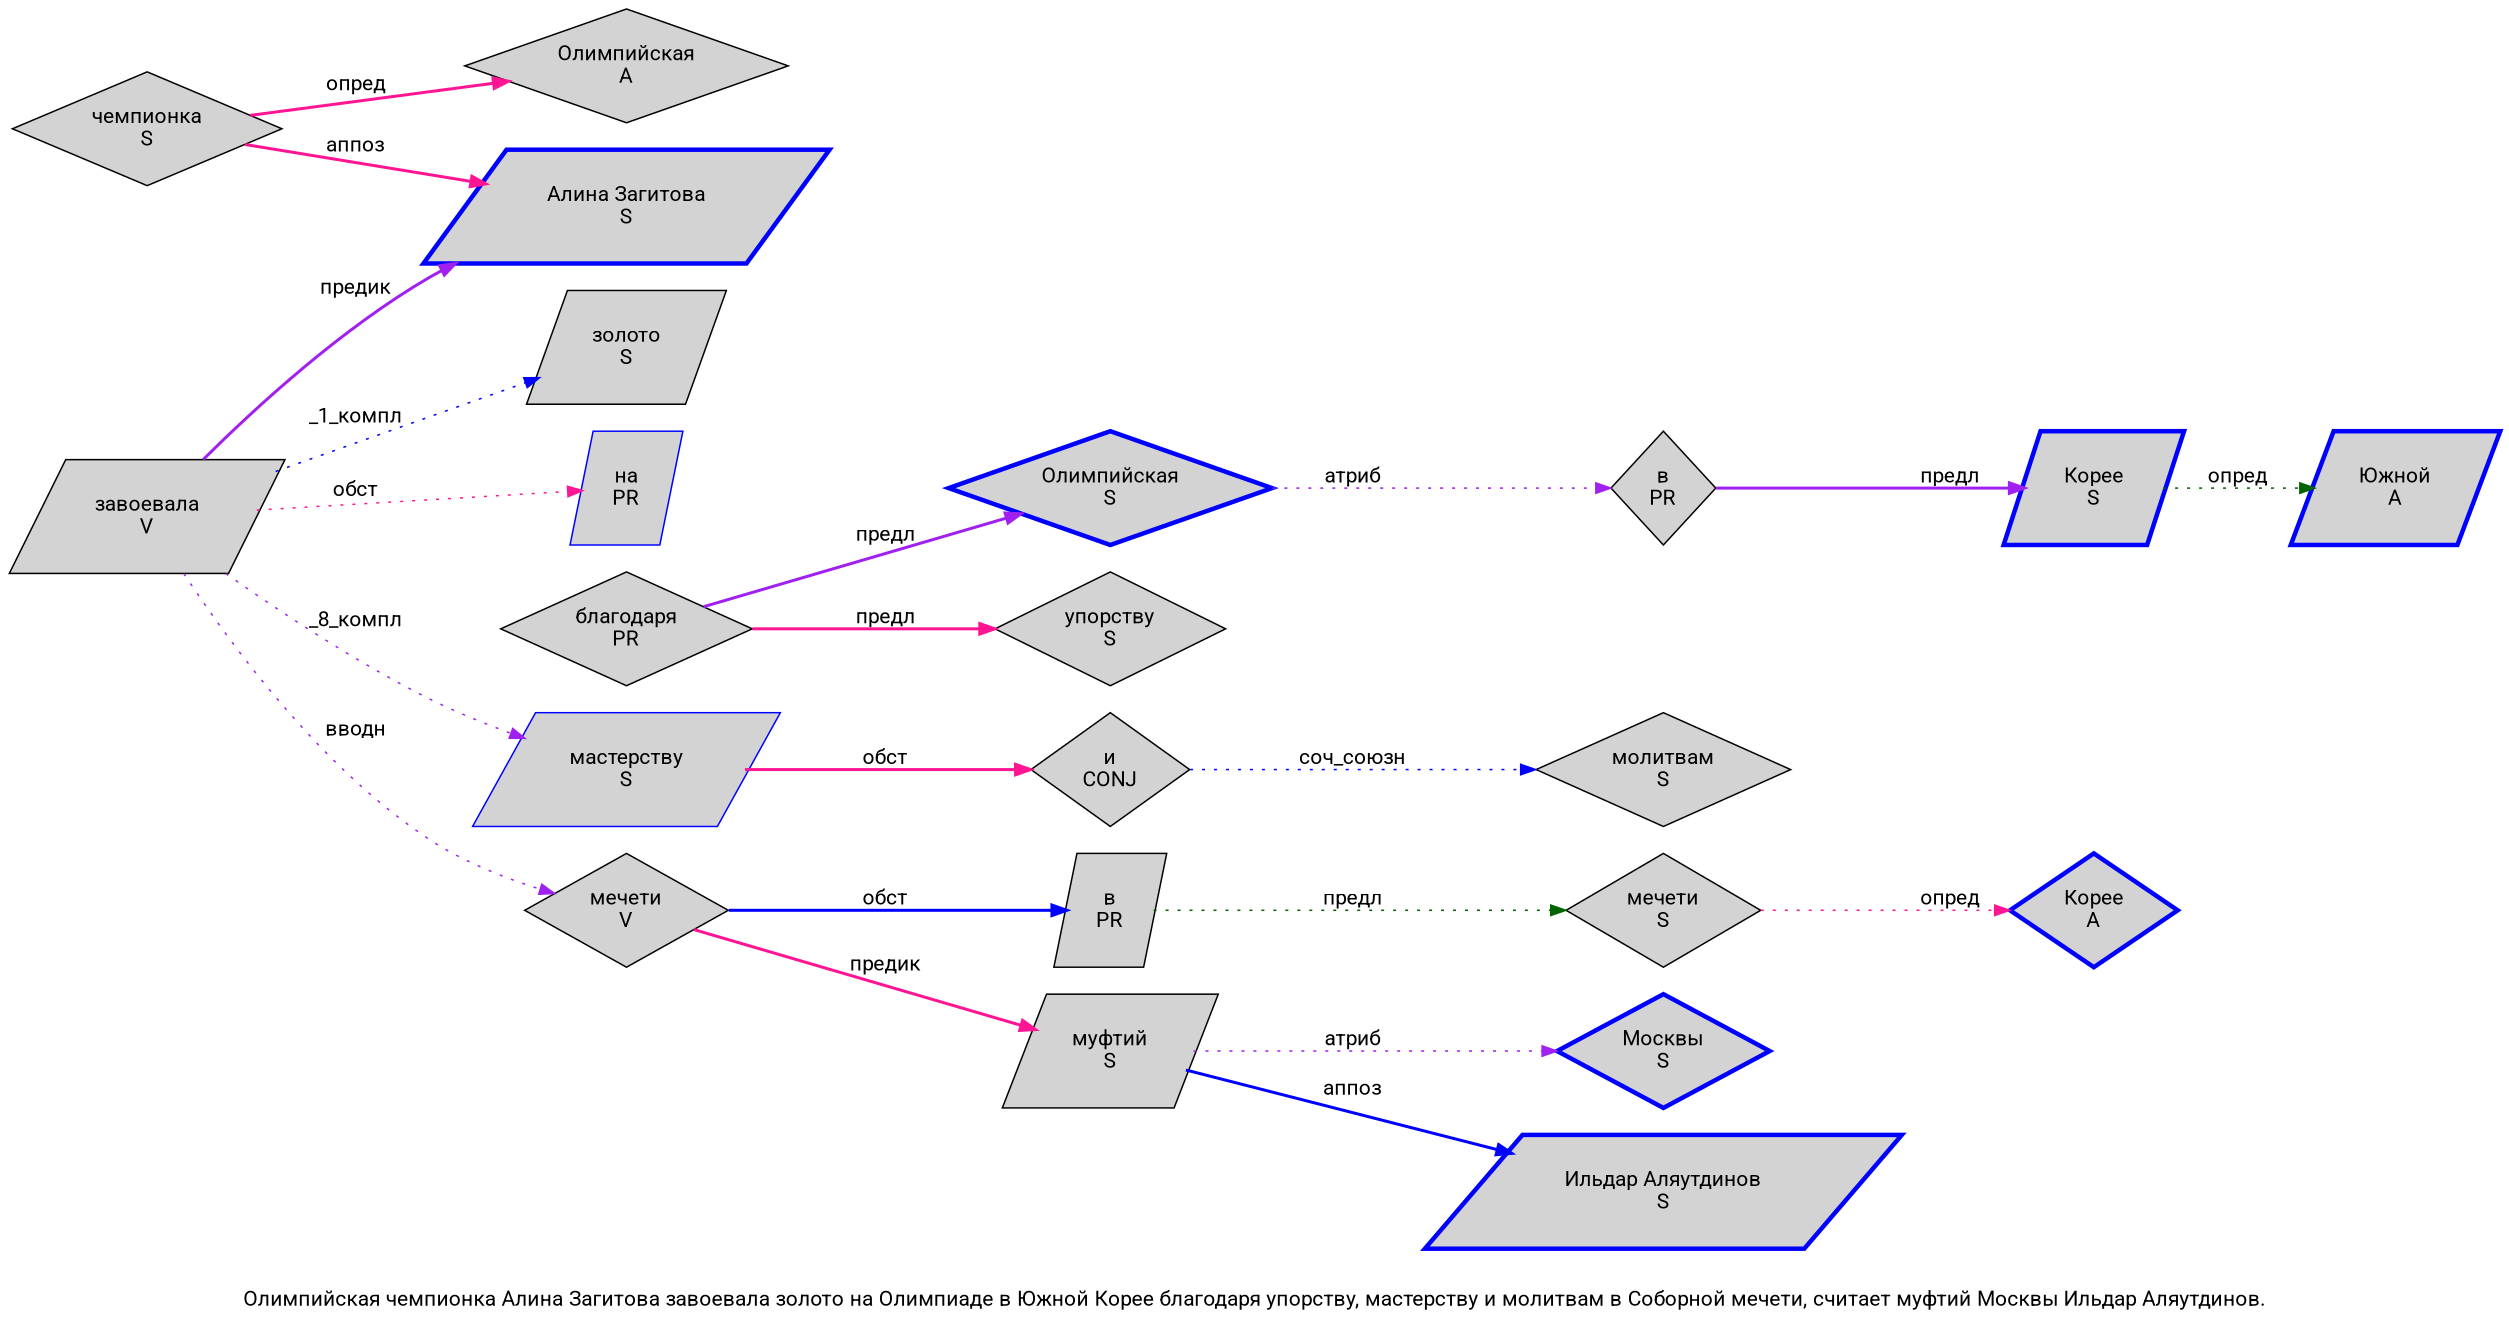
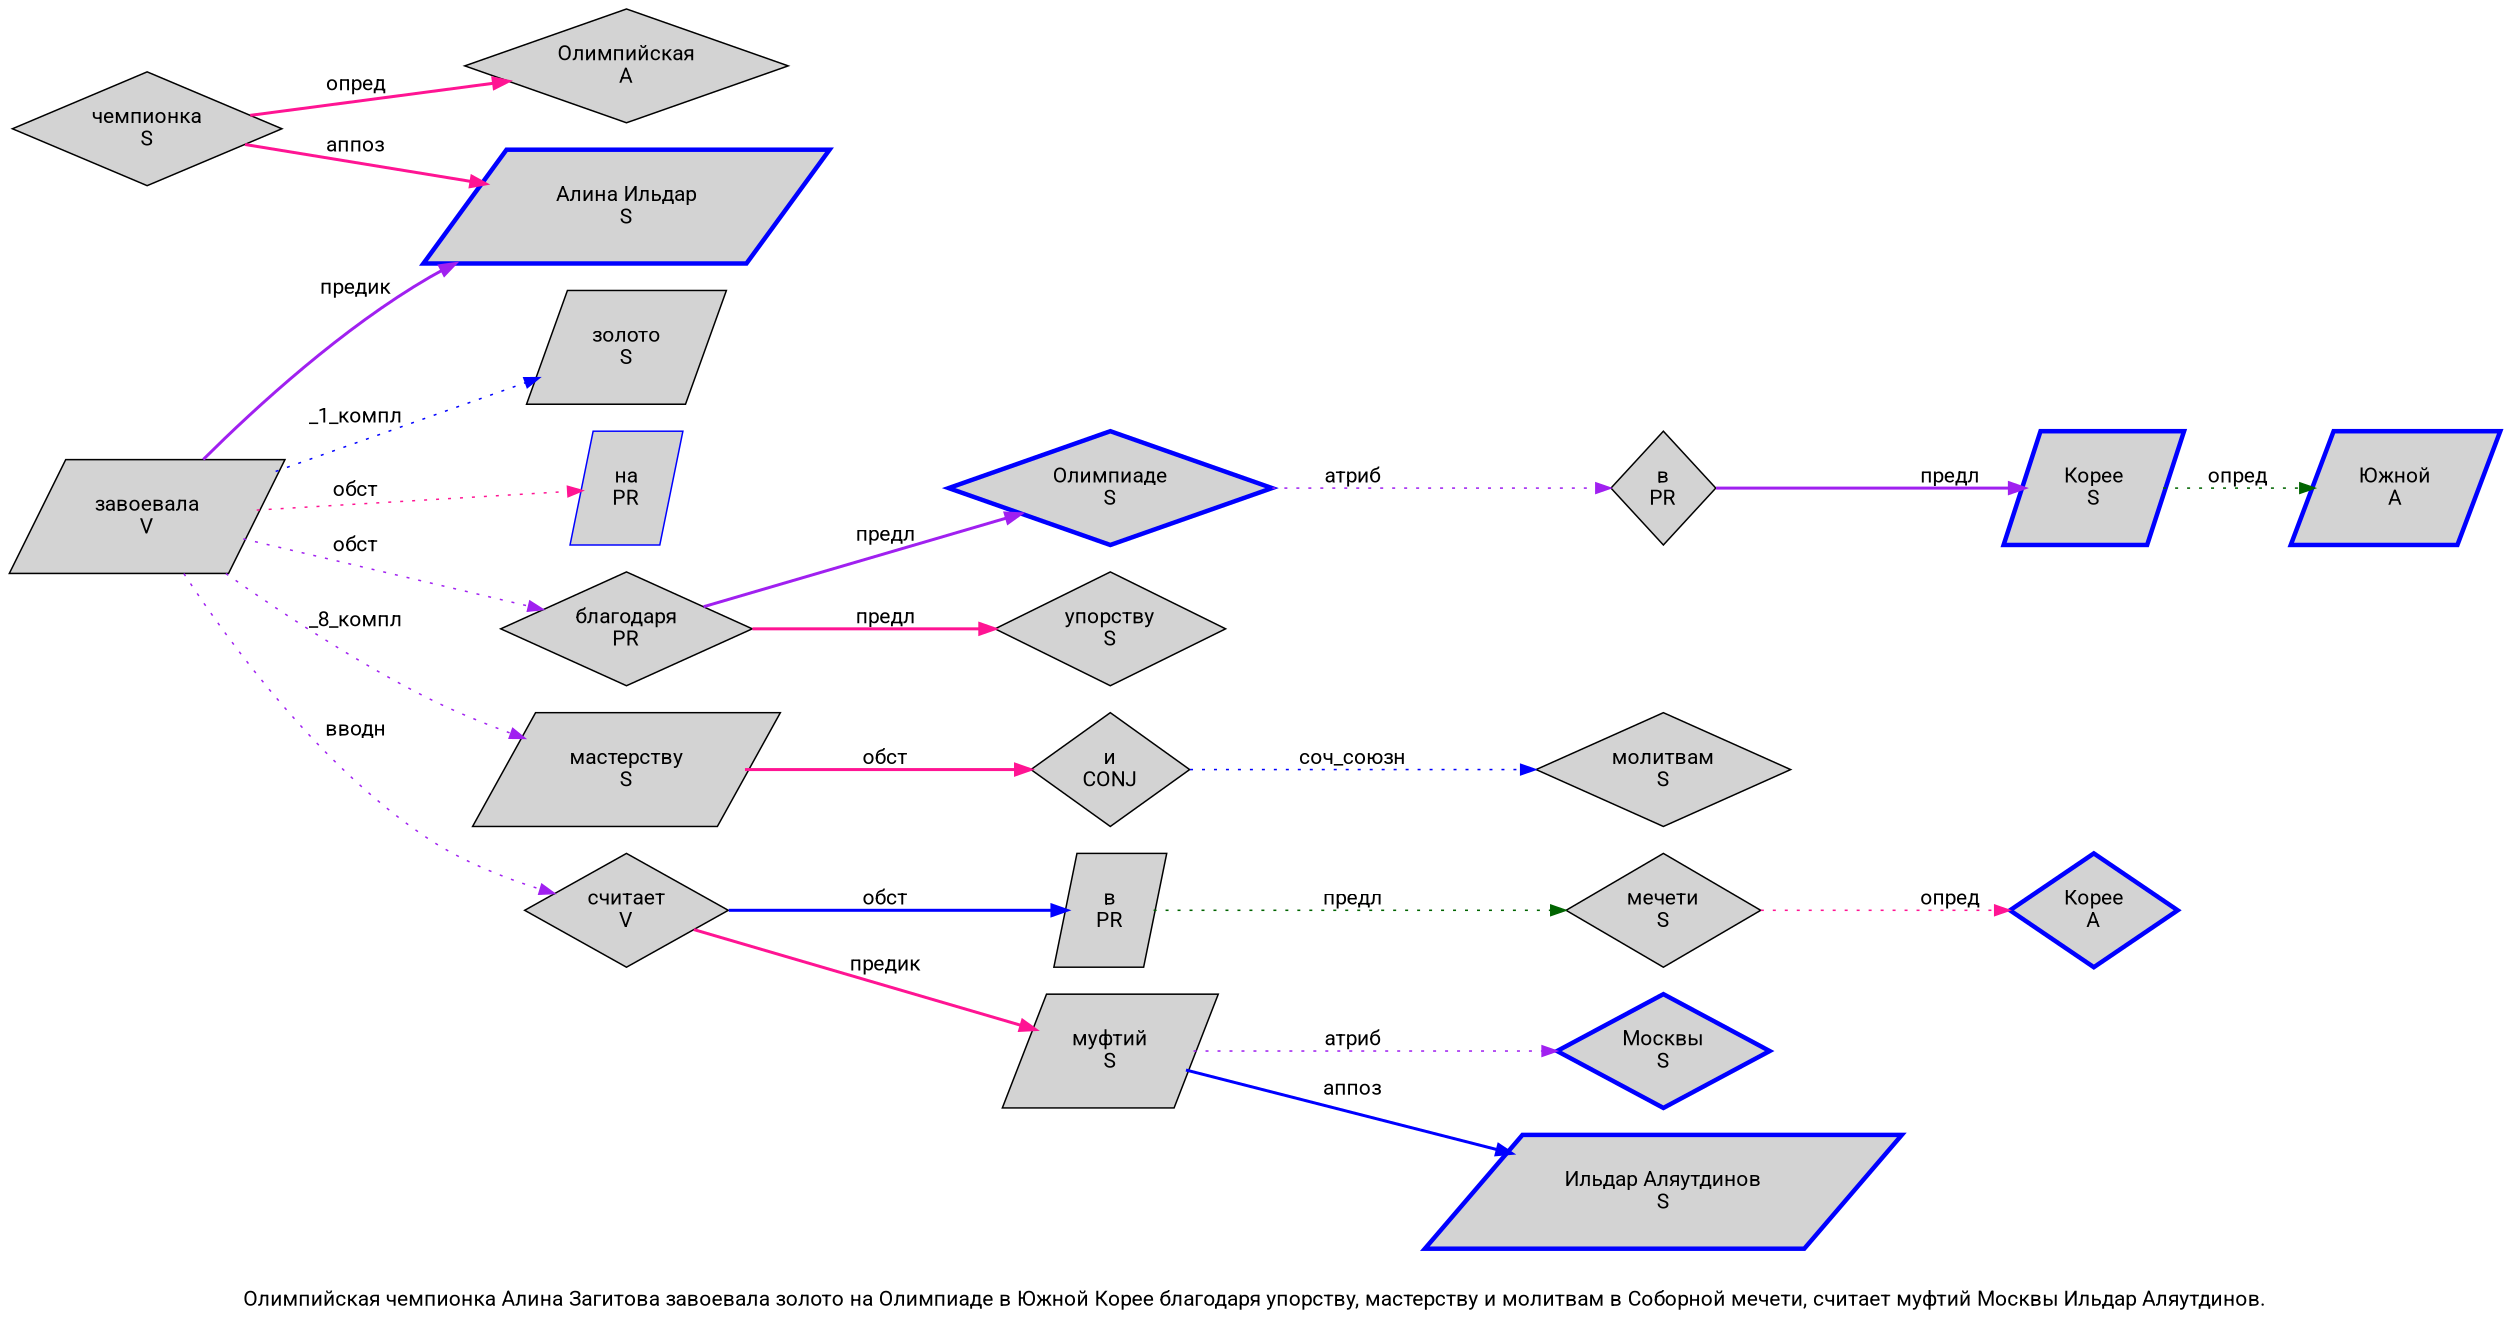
node "Алина Загитова S": label "Алина Загитова S" -> "Алина Ильдар S"
node "Олимпийская S": label "Олимпийская S" -> "Олимпиаде S"
edge "завоевала V" -> "благодаря PR": added, label "обст"
node "мастерству S": color blue -> black
node "мечети V": label "мечети V" -> "считает V"
